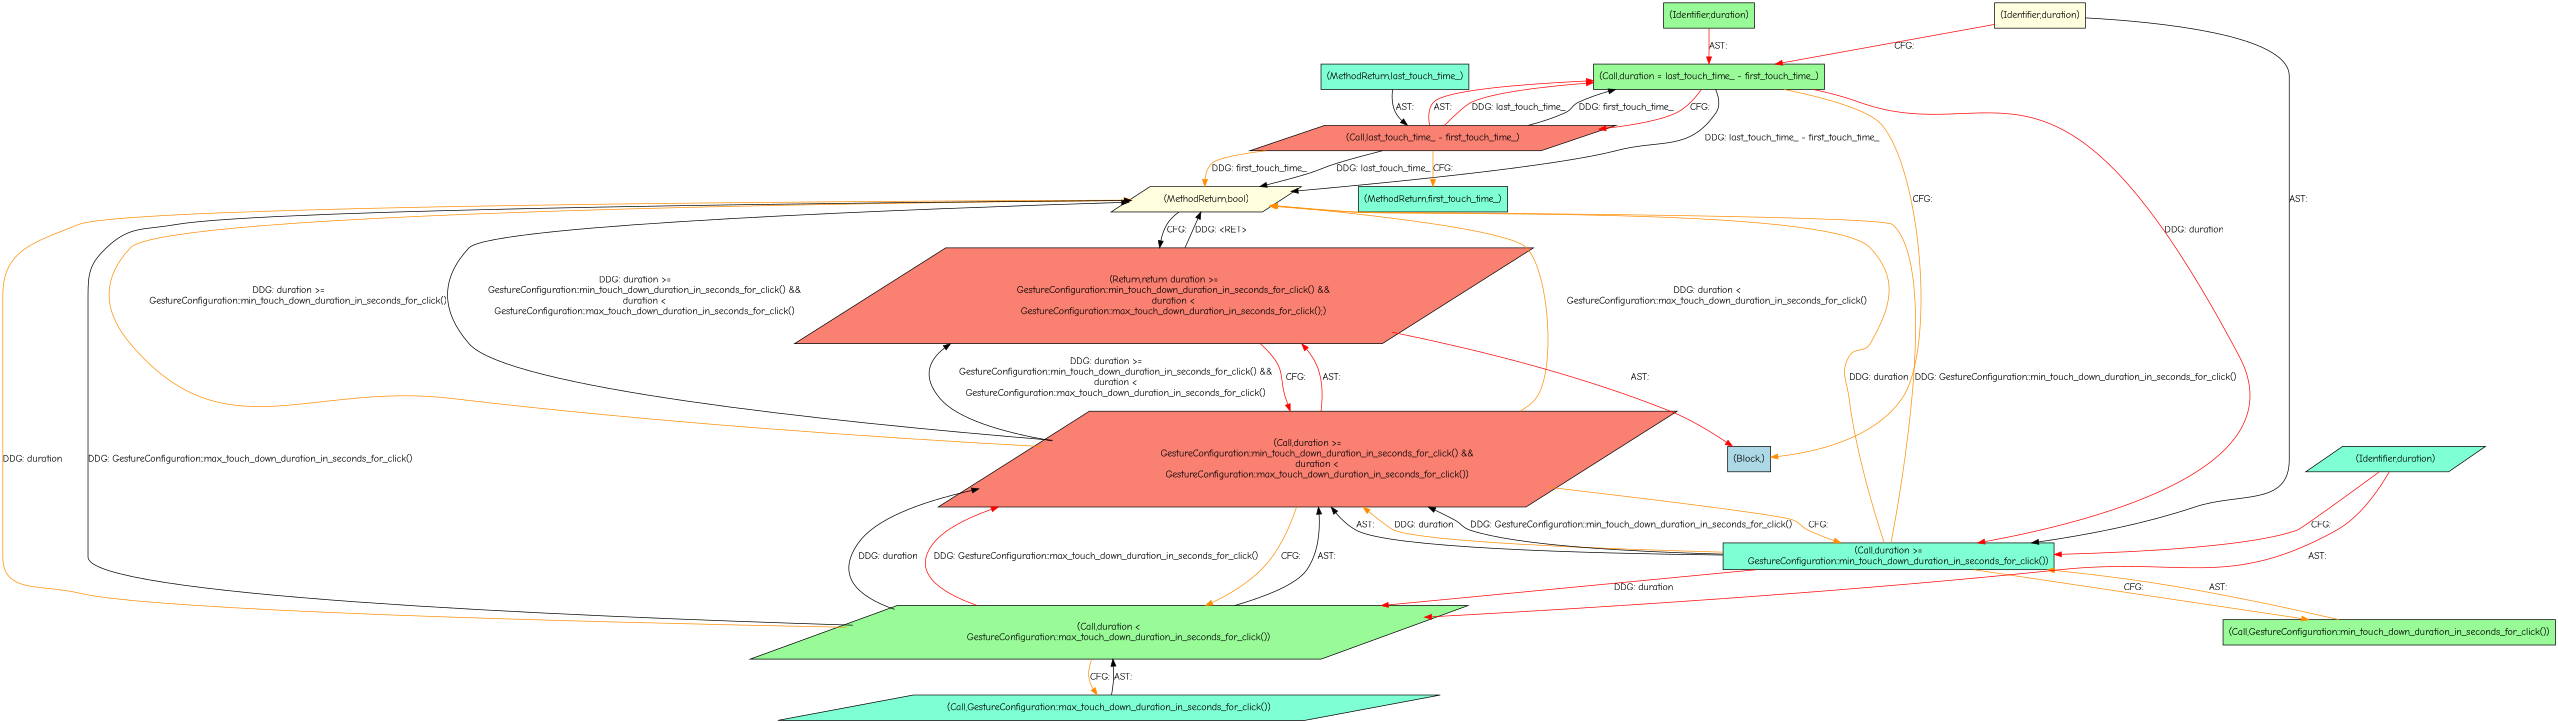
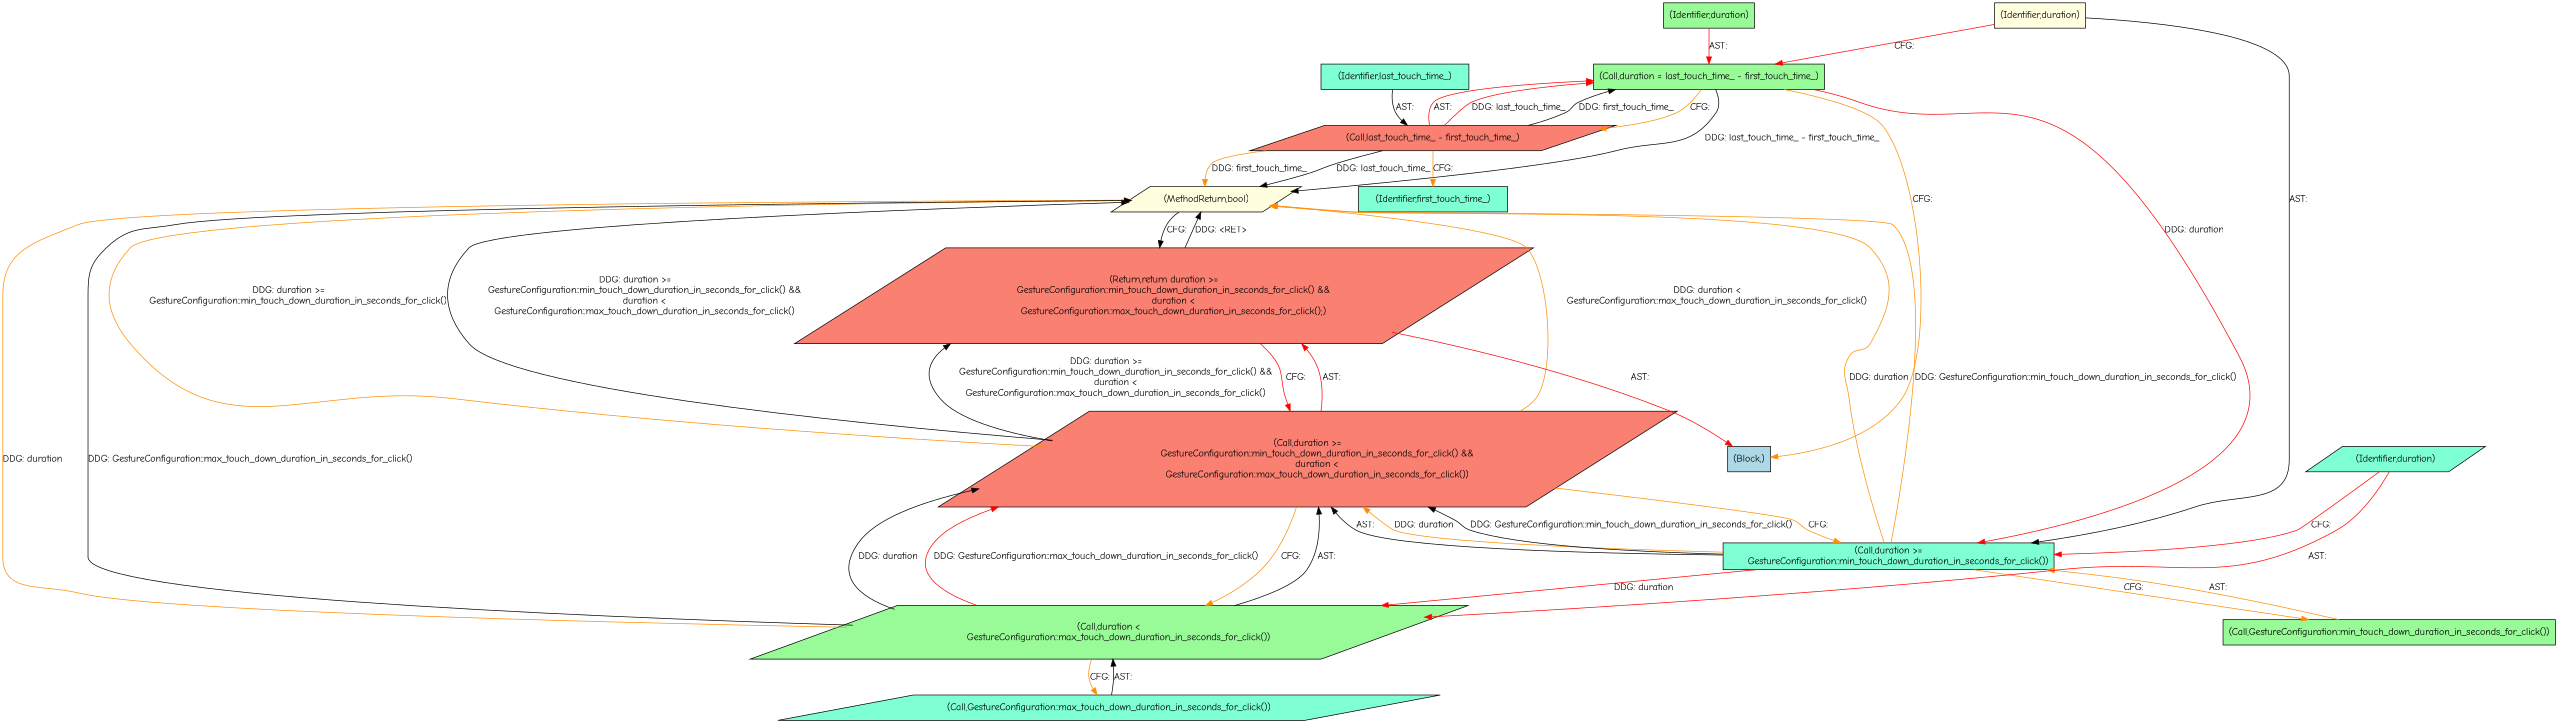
node "(MethodReturn,last_touch_time_)": label "(MethodReturn,last_touch_time_)" -> "(Identifier,last_touch_time_)"
edge "(Call,duration = last_touch_time_ - first_touch_time_)" -> "(Call,last_touch_time_ - first_touch_time_)": color red -> darkorange
node "(MethodReturn,first_touch_time_)": label "(MethodReturn,first_touch_time_)" -> "(Identifier,first_touch_time_)"
